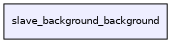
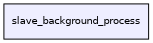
node "slave_background_background": label "slave_background_background" -> "slave_background_process"
